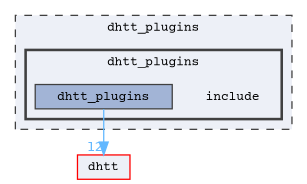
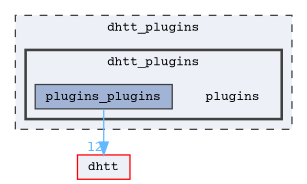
node "dhtt_plugins": label "dhtt_plugins" -> "plugins_plugins"
node "include": label "include" -> "plugins"
